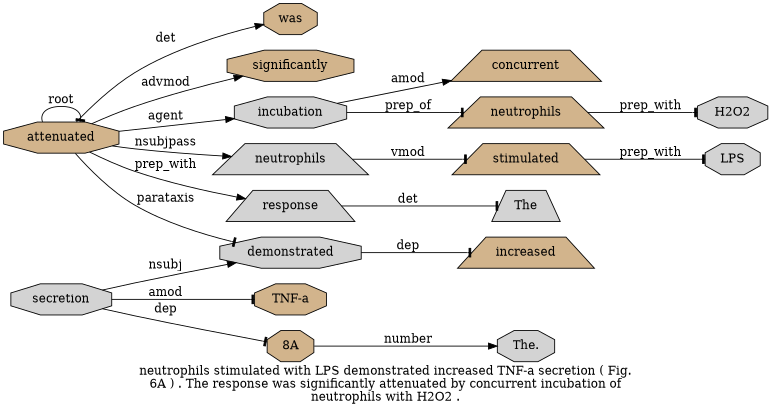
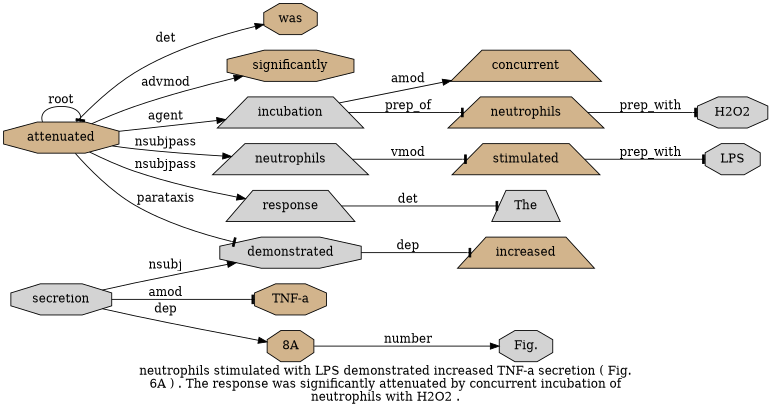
node "incubation": shape octagon -> trapezium
edge "attenuated" -> "response": label "prep_with" -> "nsubjpass"
edge "secretion" -> "8A": arrowhead tee -> normal
node "The.": label "The." -> "Fig."
